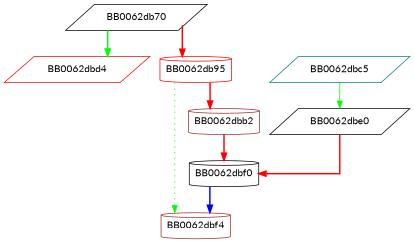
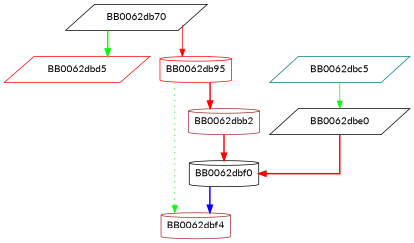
edge "BB0062db70" -> "BB0062db95": style bold -> solid
node "BB0062dbd4": label "BB0062dbd4" -> "BB0062dbd5"
